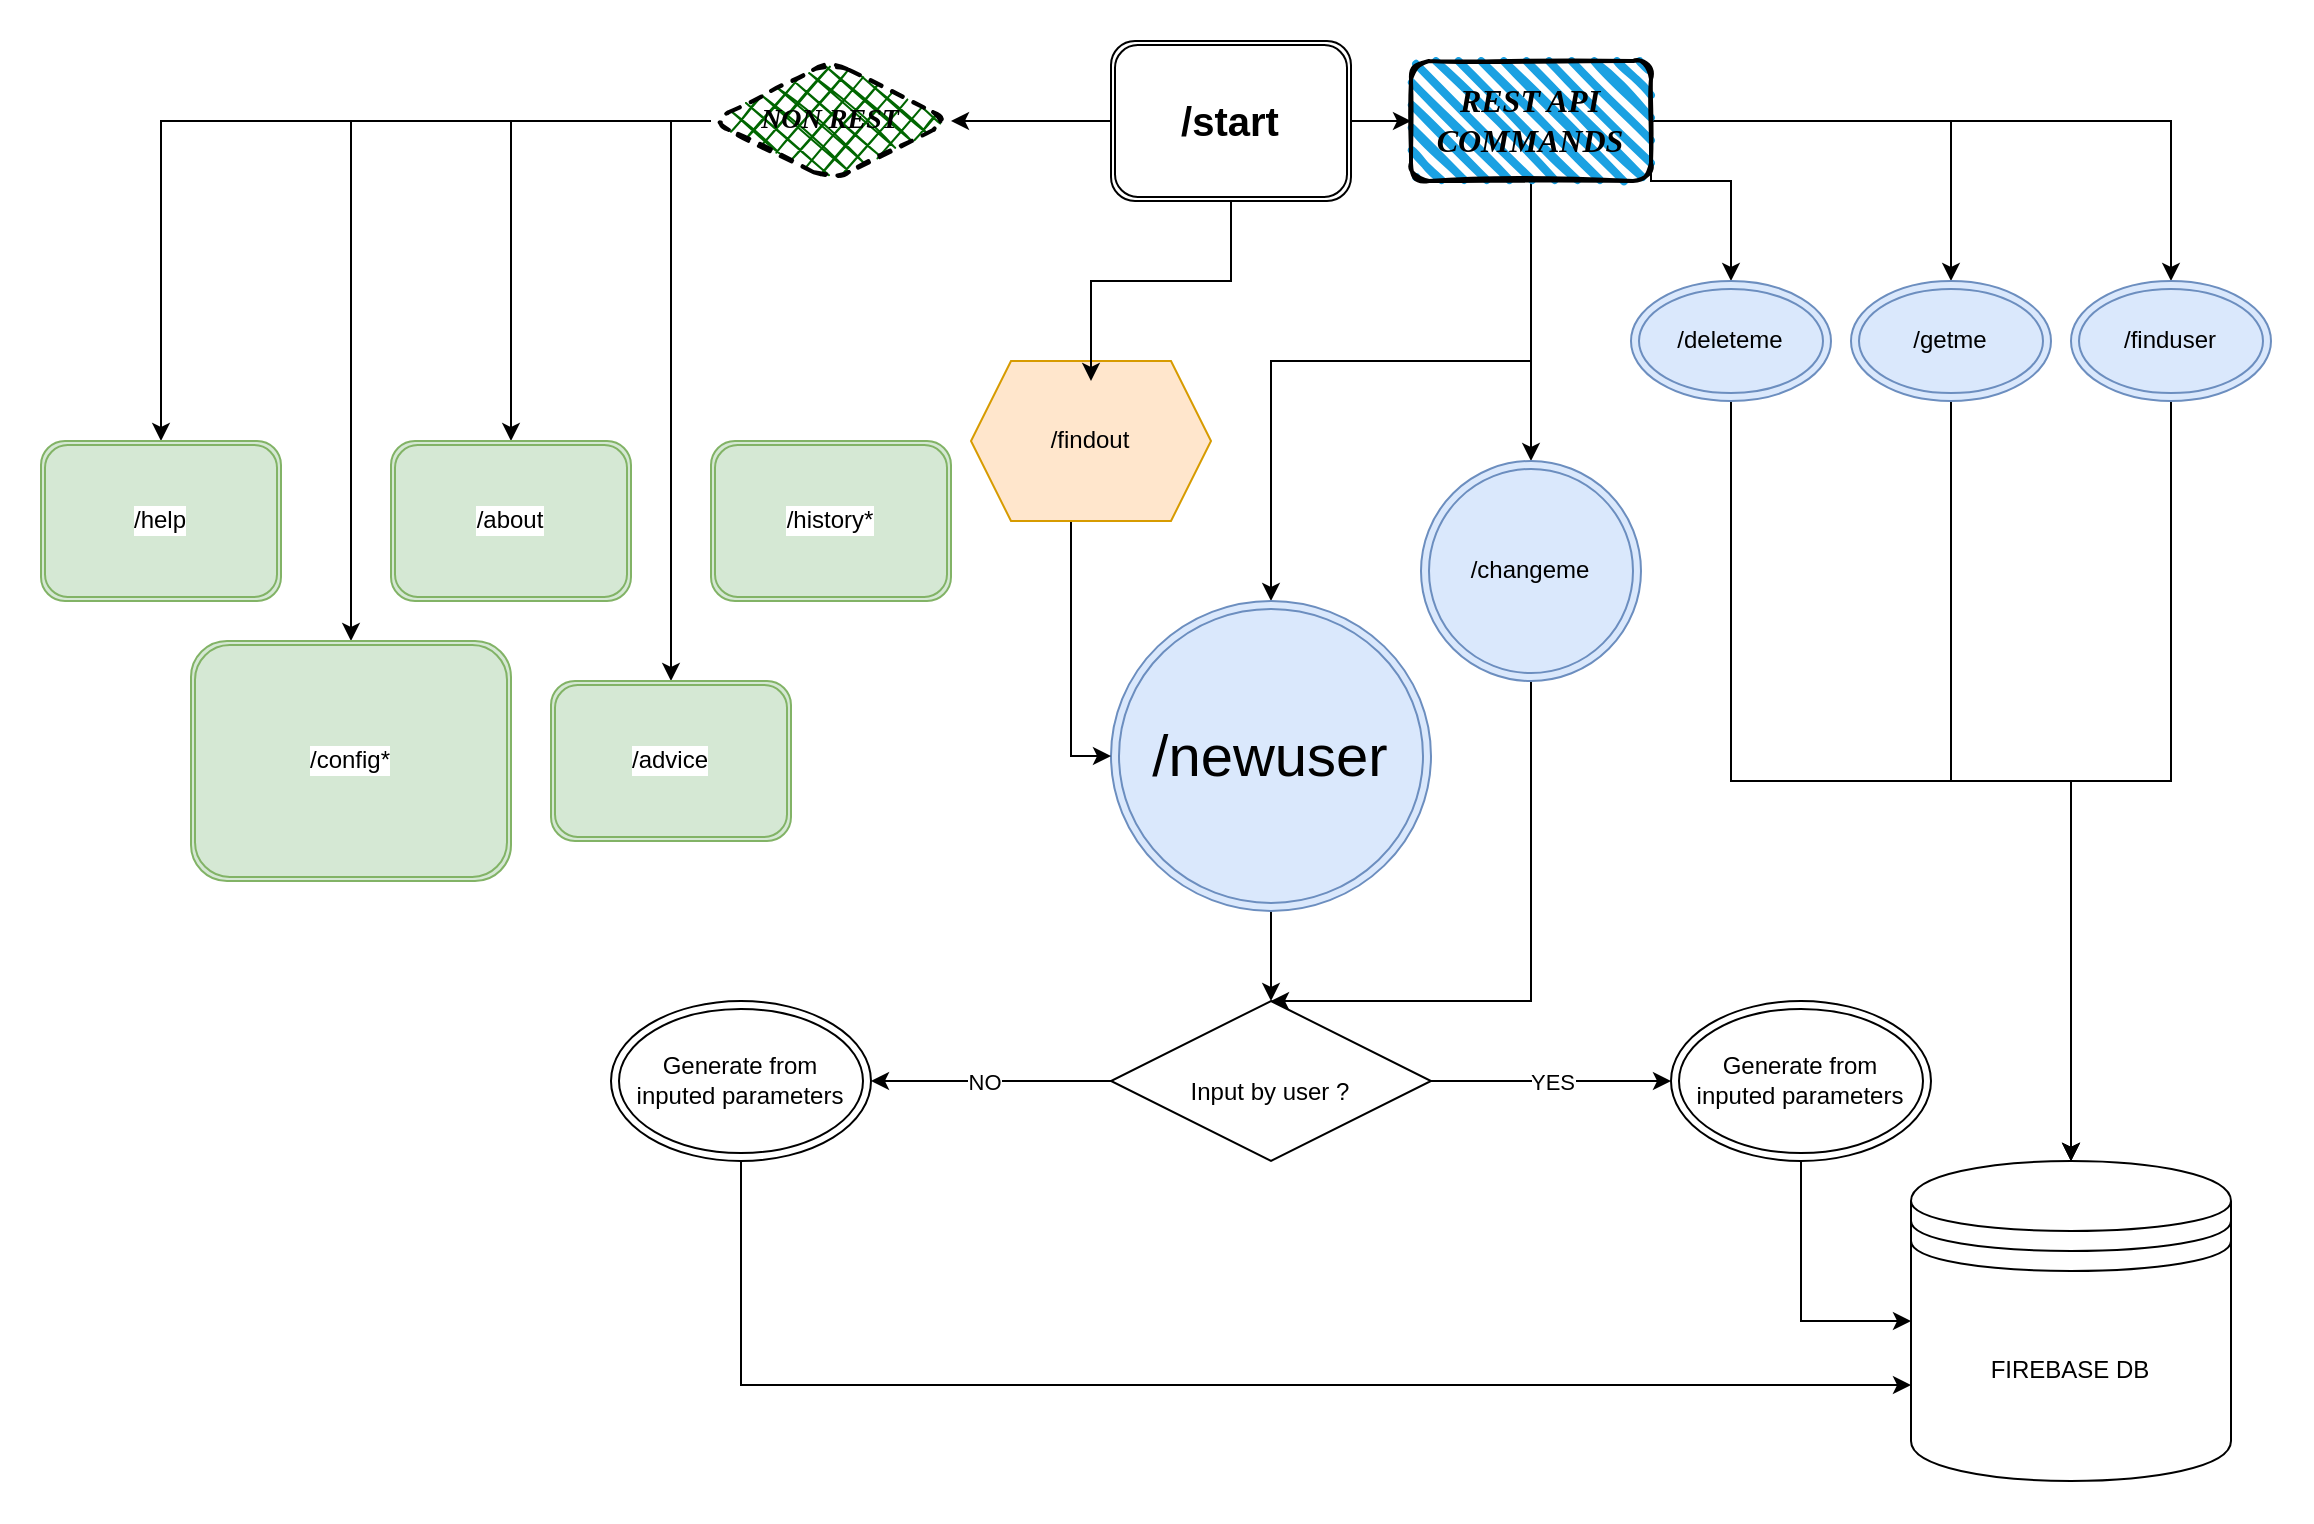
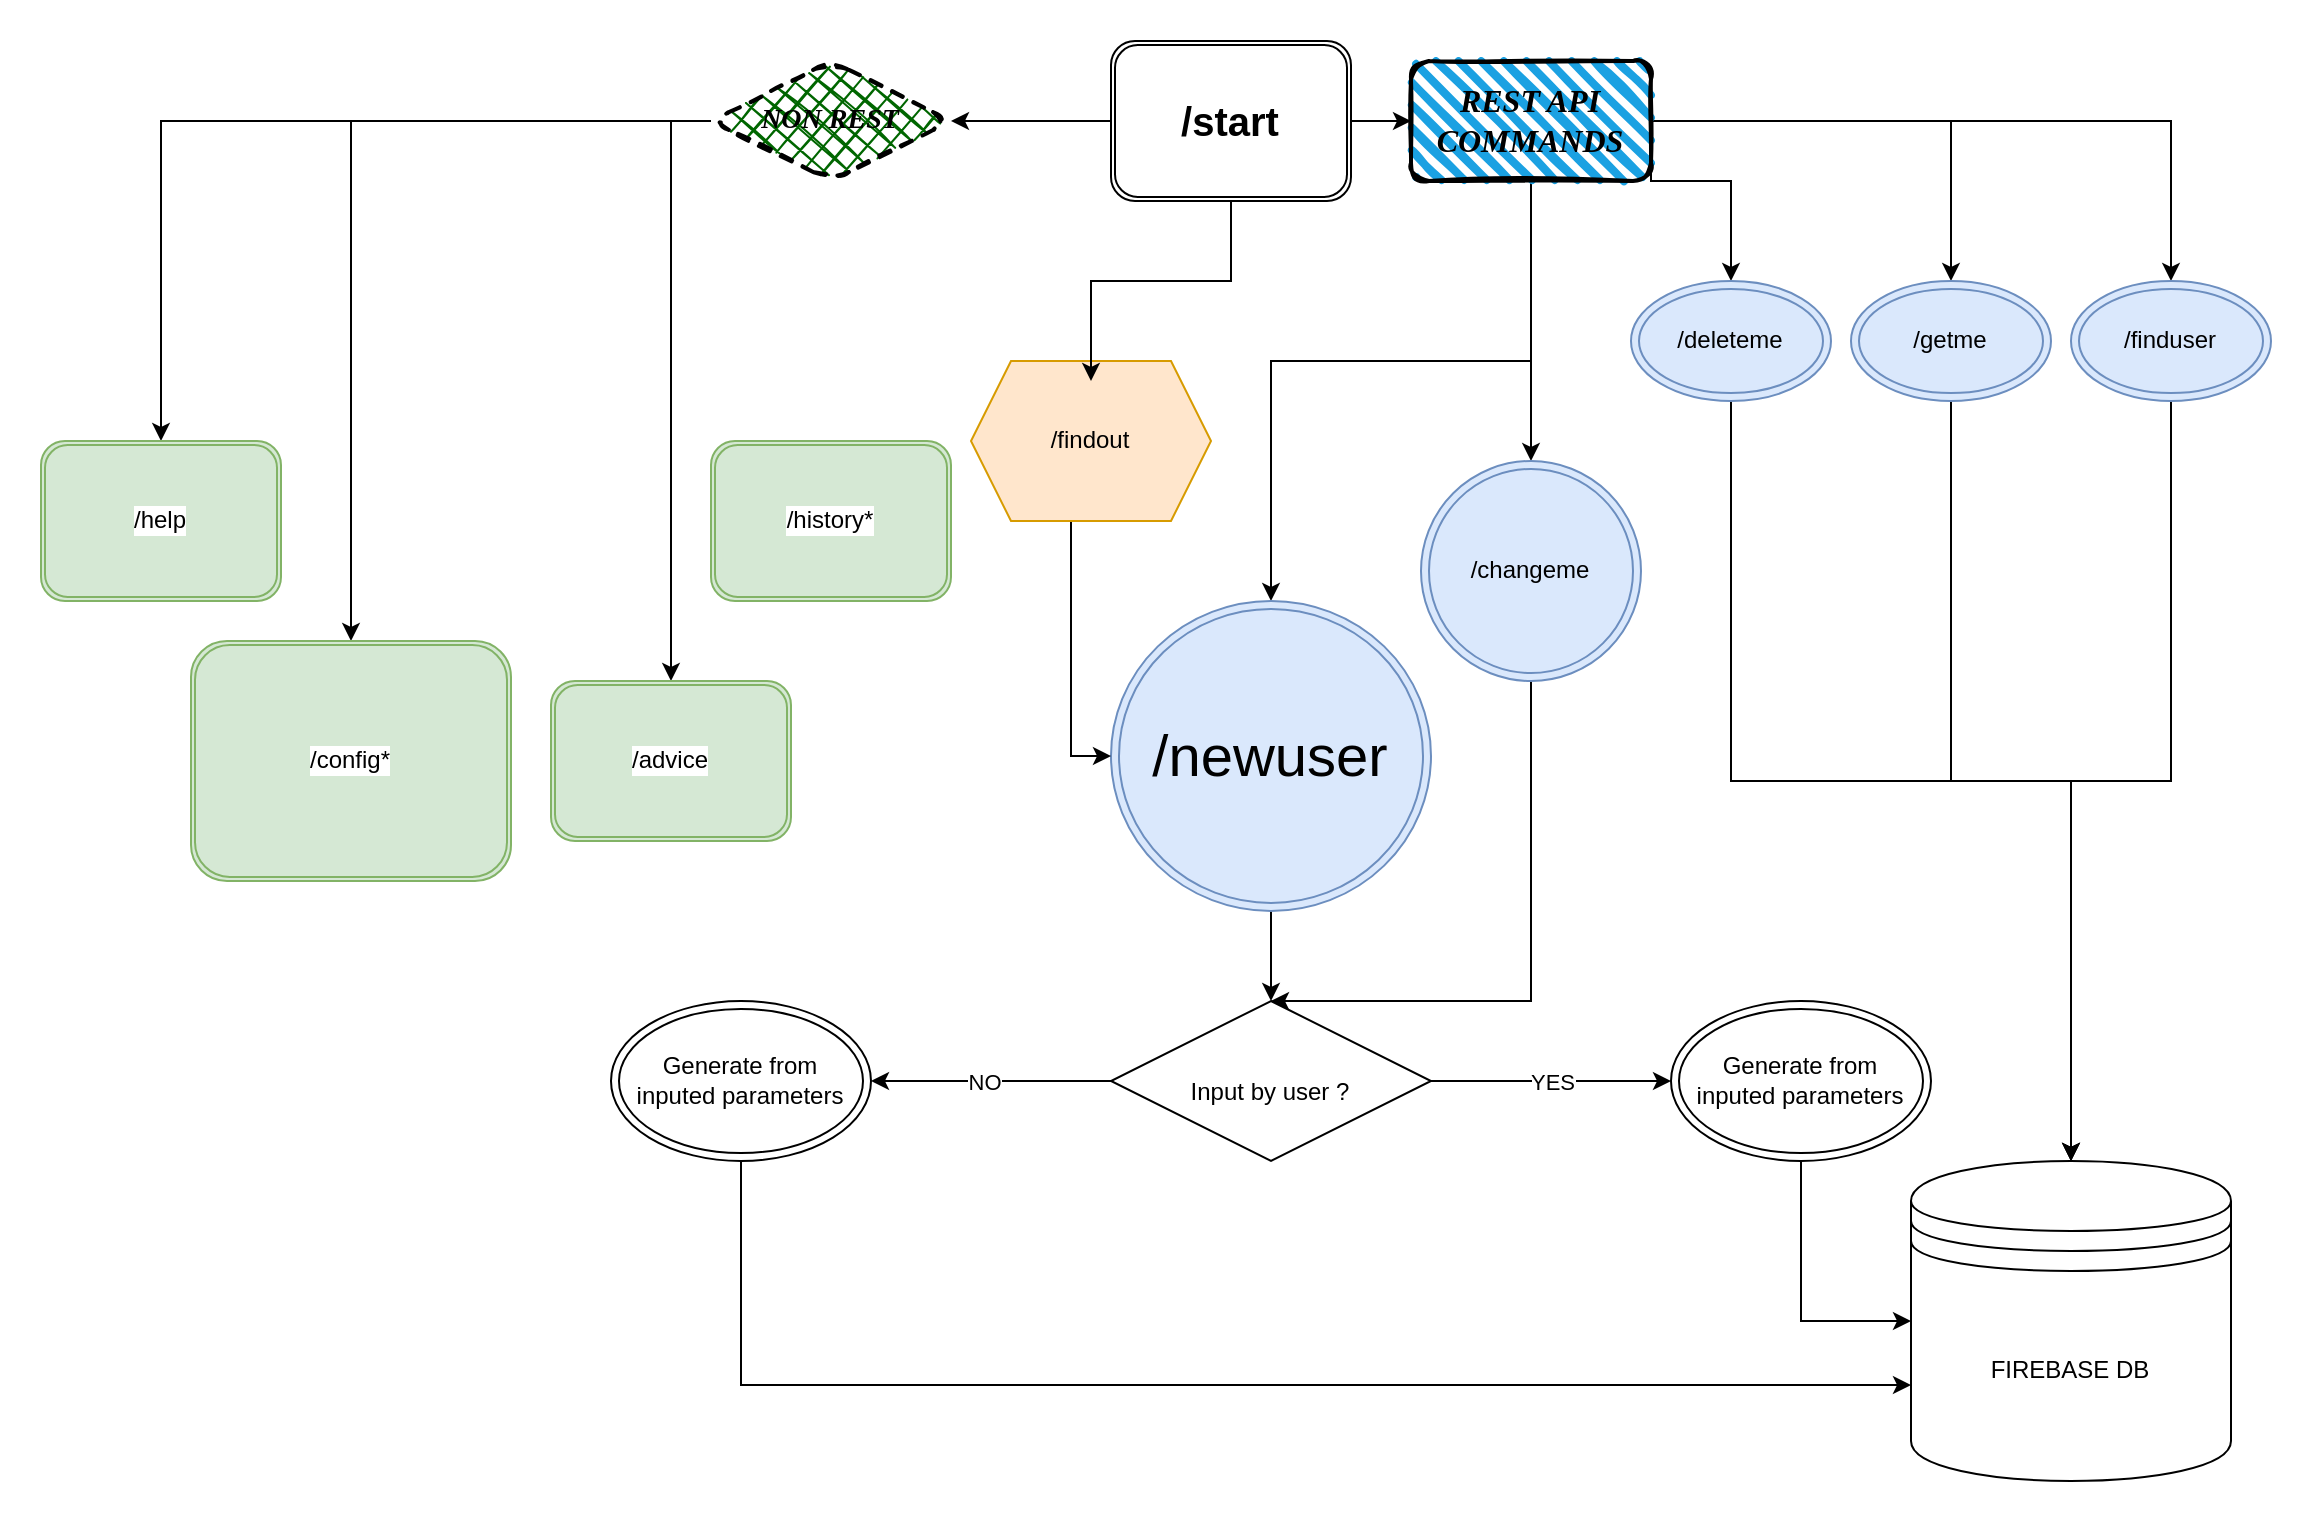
edge "NON REST" -> "/about": removed
node "/about": removed
